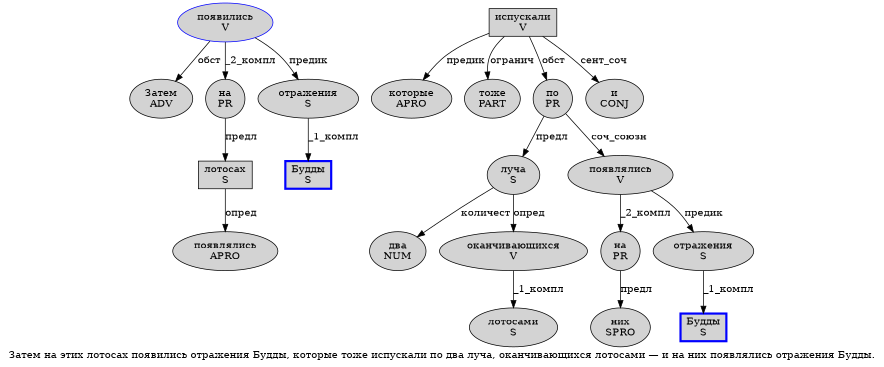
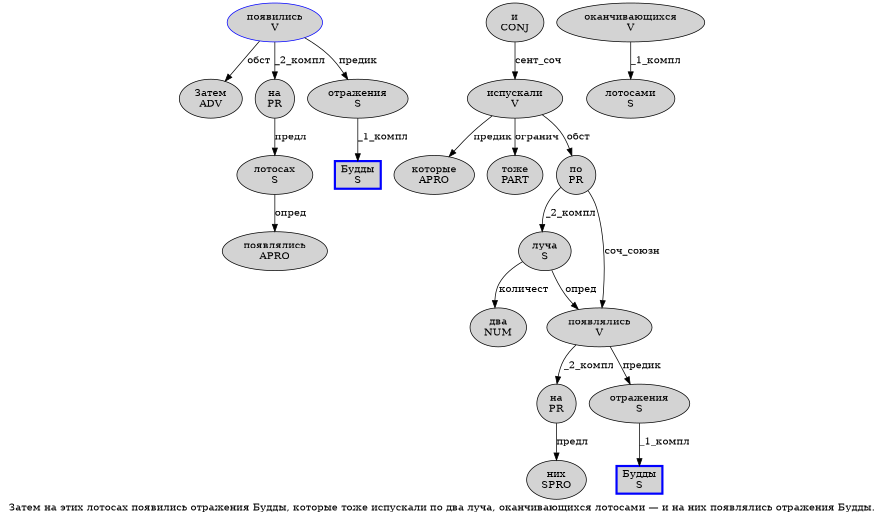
node "испускали V": shape box -> ellipse
edge "испускали V" -> "и CONJ": reversed
edge "по PR" -> "луча S": label "предл" -> "_2_компл"
node "лотосах S": shape box -> ellipse
edge "луча S" -> "оканчивающихся V": now "луча S" -> "появлялись V"
